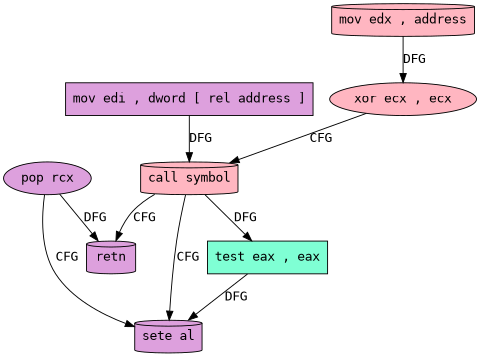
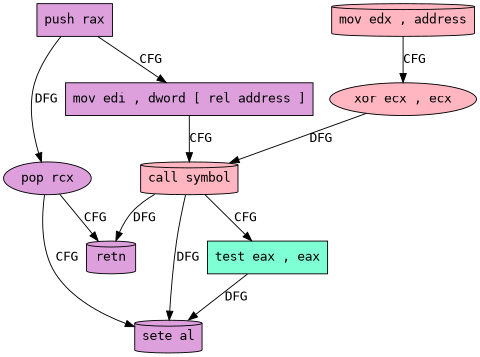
node "push rax": added
edge "mov edx , address" -> "xor ecx , ecx": label "DFG" -> "CFG"
edge "mov edi , dword [ rel address ]" -> "call symbol": label "DFG" -> "CFG"
edge "xor ecx , ecx" -> "call symbol": label "CFG" -> "DFG"
edge "pop rcx" -> "retn": label "DFG" -> "CFG"
edge "call symbol" -> "retn": label "CFG" -> "DFG"
edge "call symbol" -> "test eax , eax": label "DFG" -> "CFG"
edge "call symbol" -> "sete al": label "CFG" -> "DFG"
